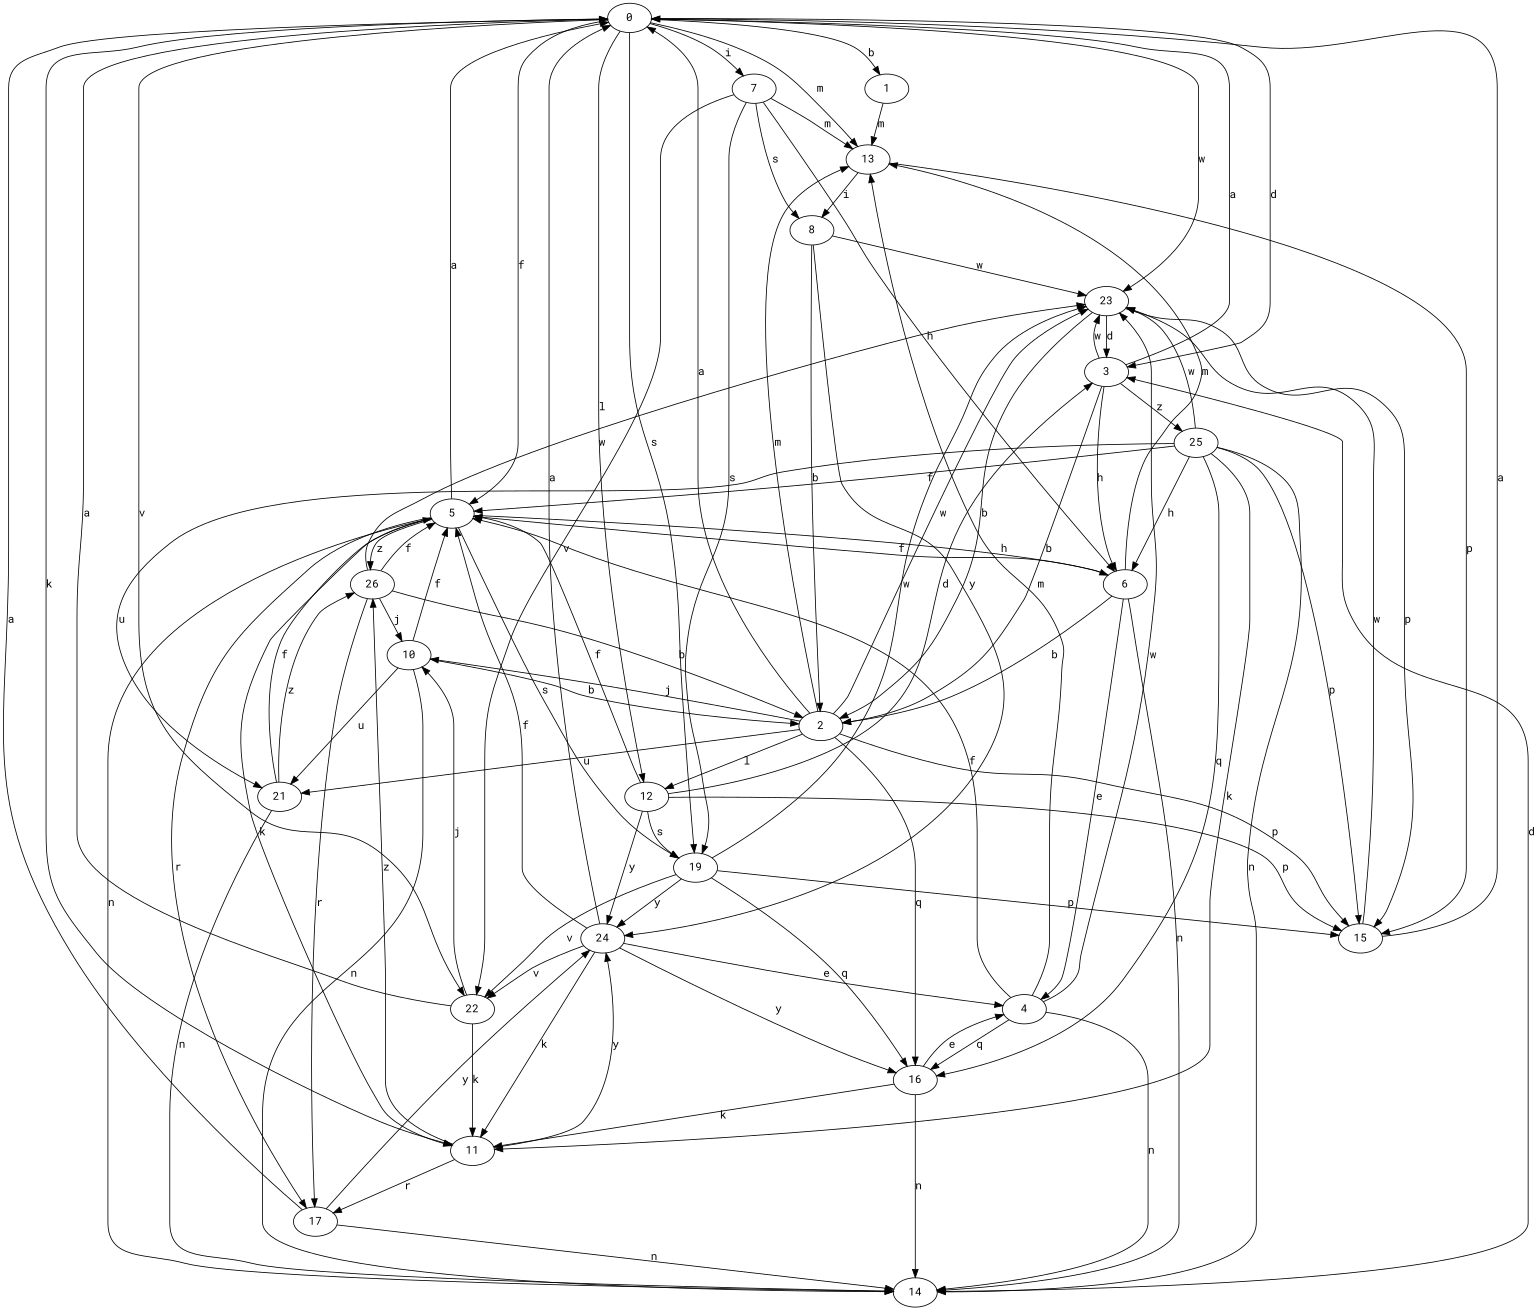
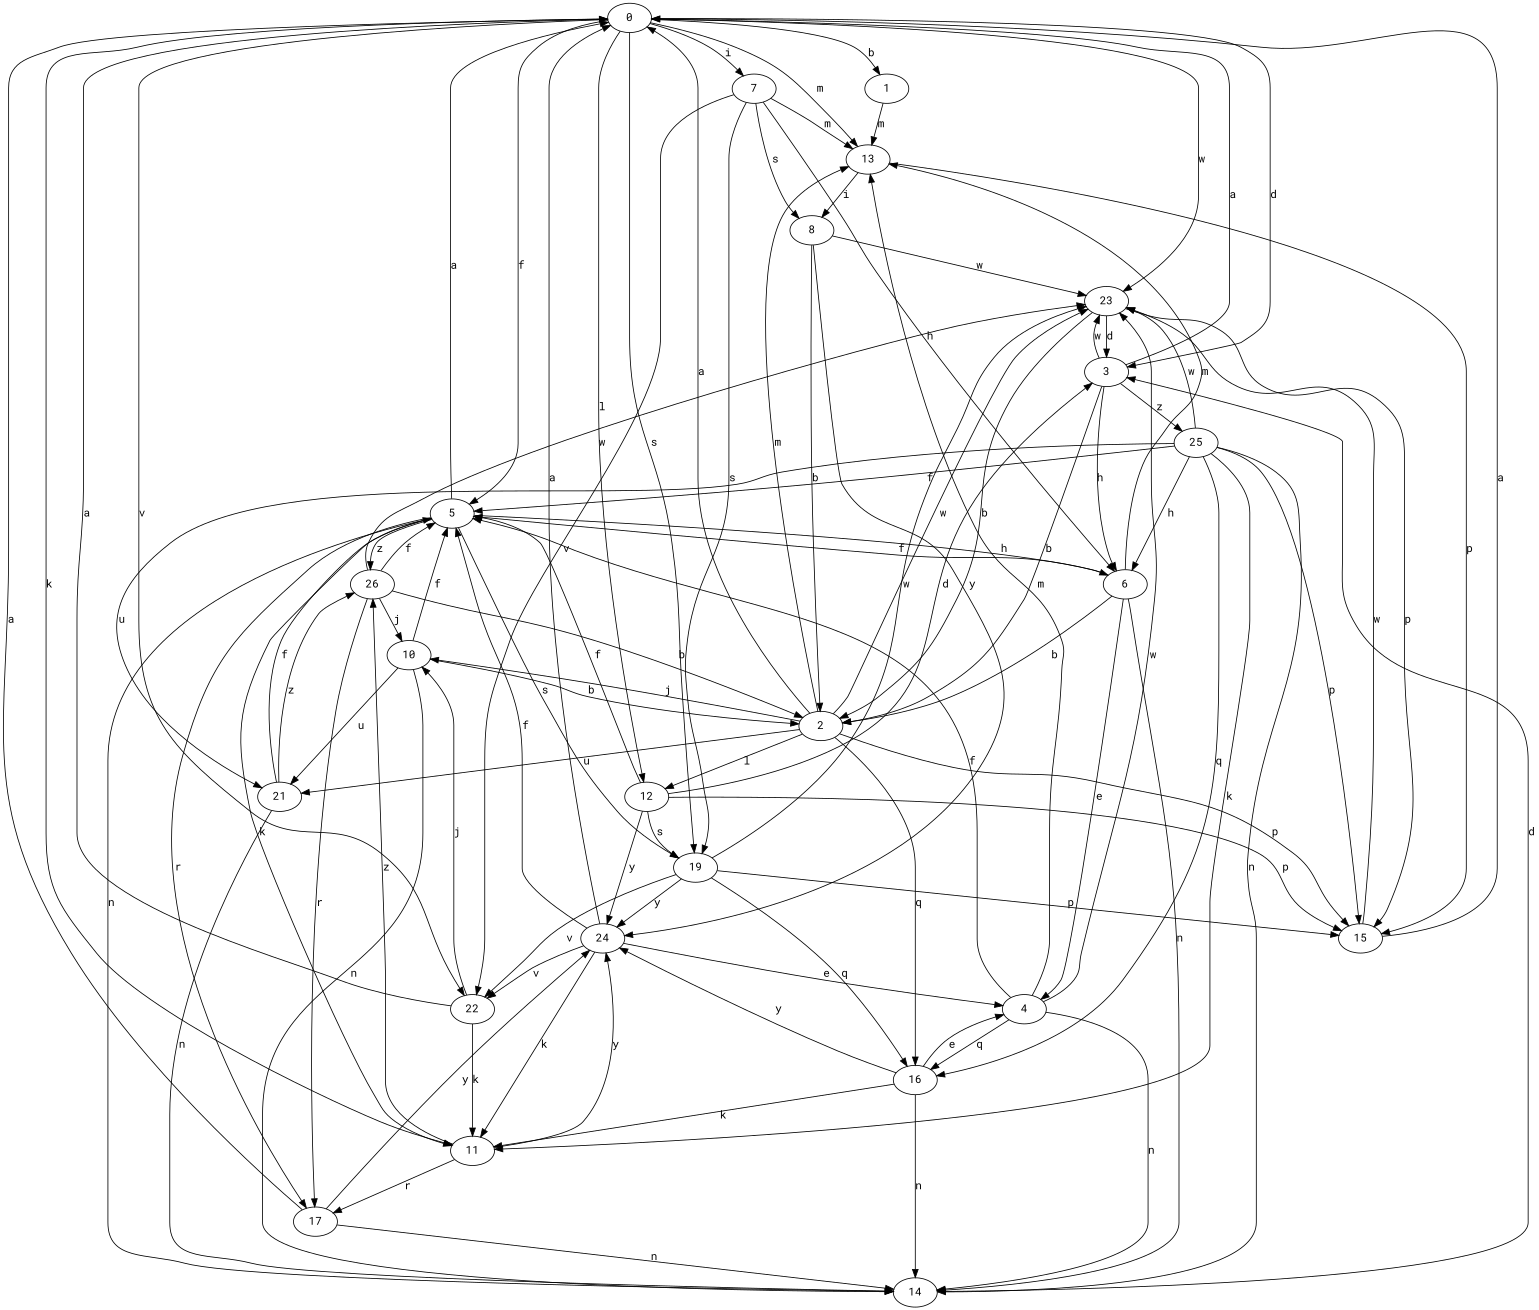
edge "24" -> "16": reversed
